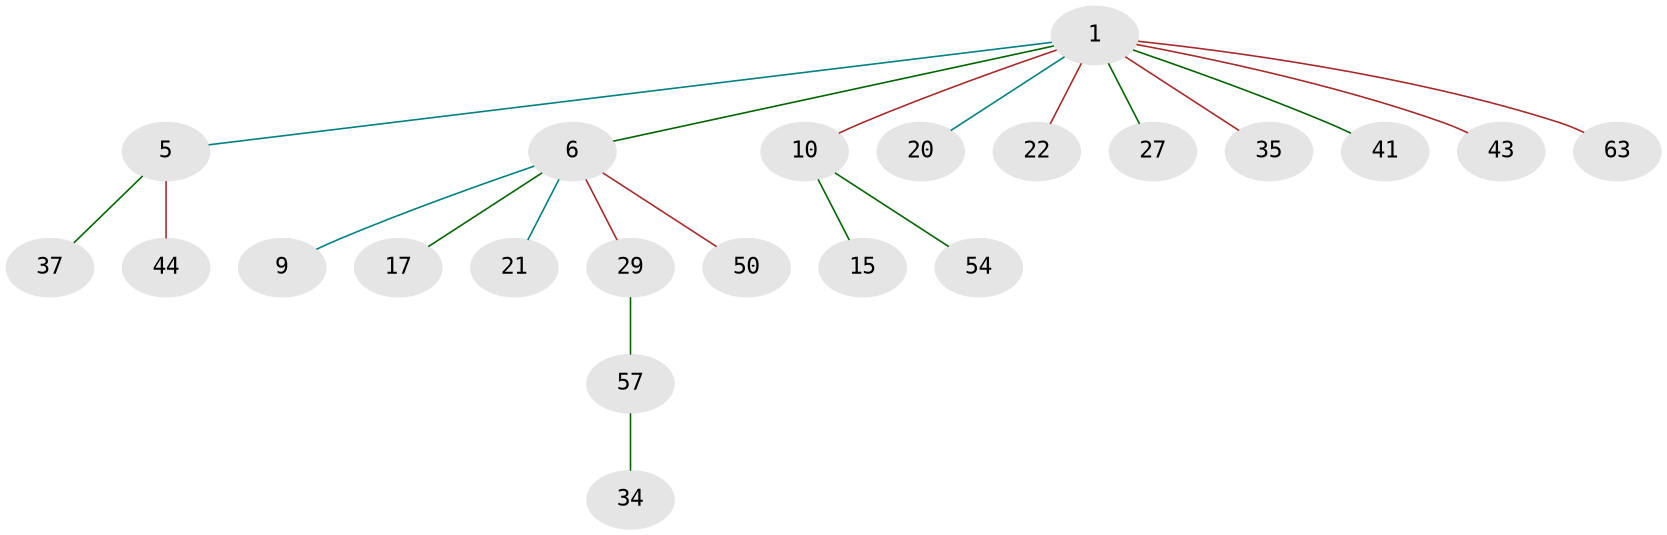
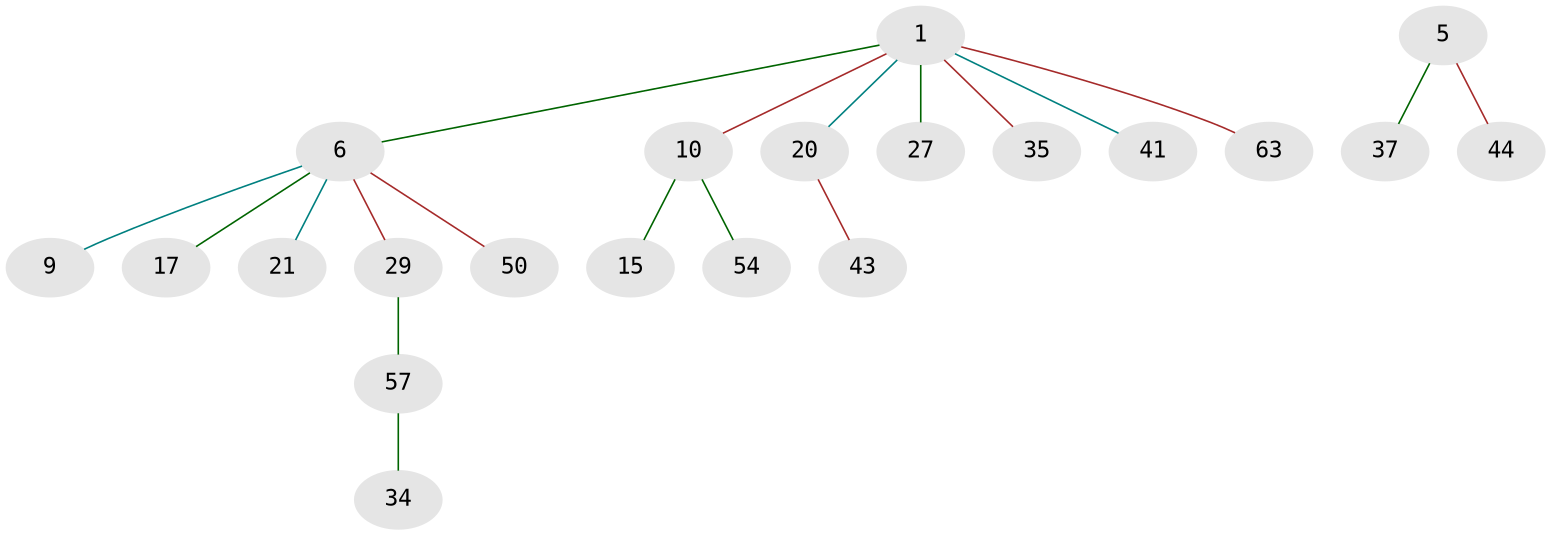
edge "1" -- "43": now "20" -- "43"
edge "1" -- "41": color darkgreen -> teal
edge "1" -- "5": removed
node "22": removed
